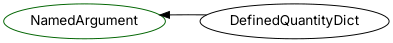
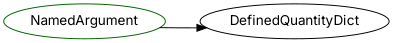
edge "DefinedQuantityDict" -> "NamedArgument": reversed
